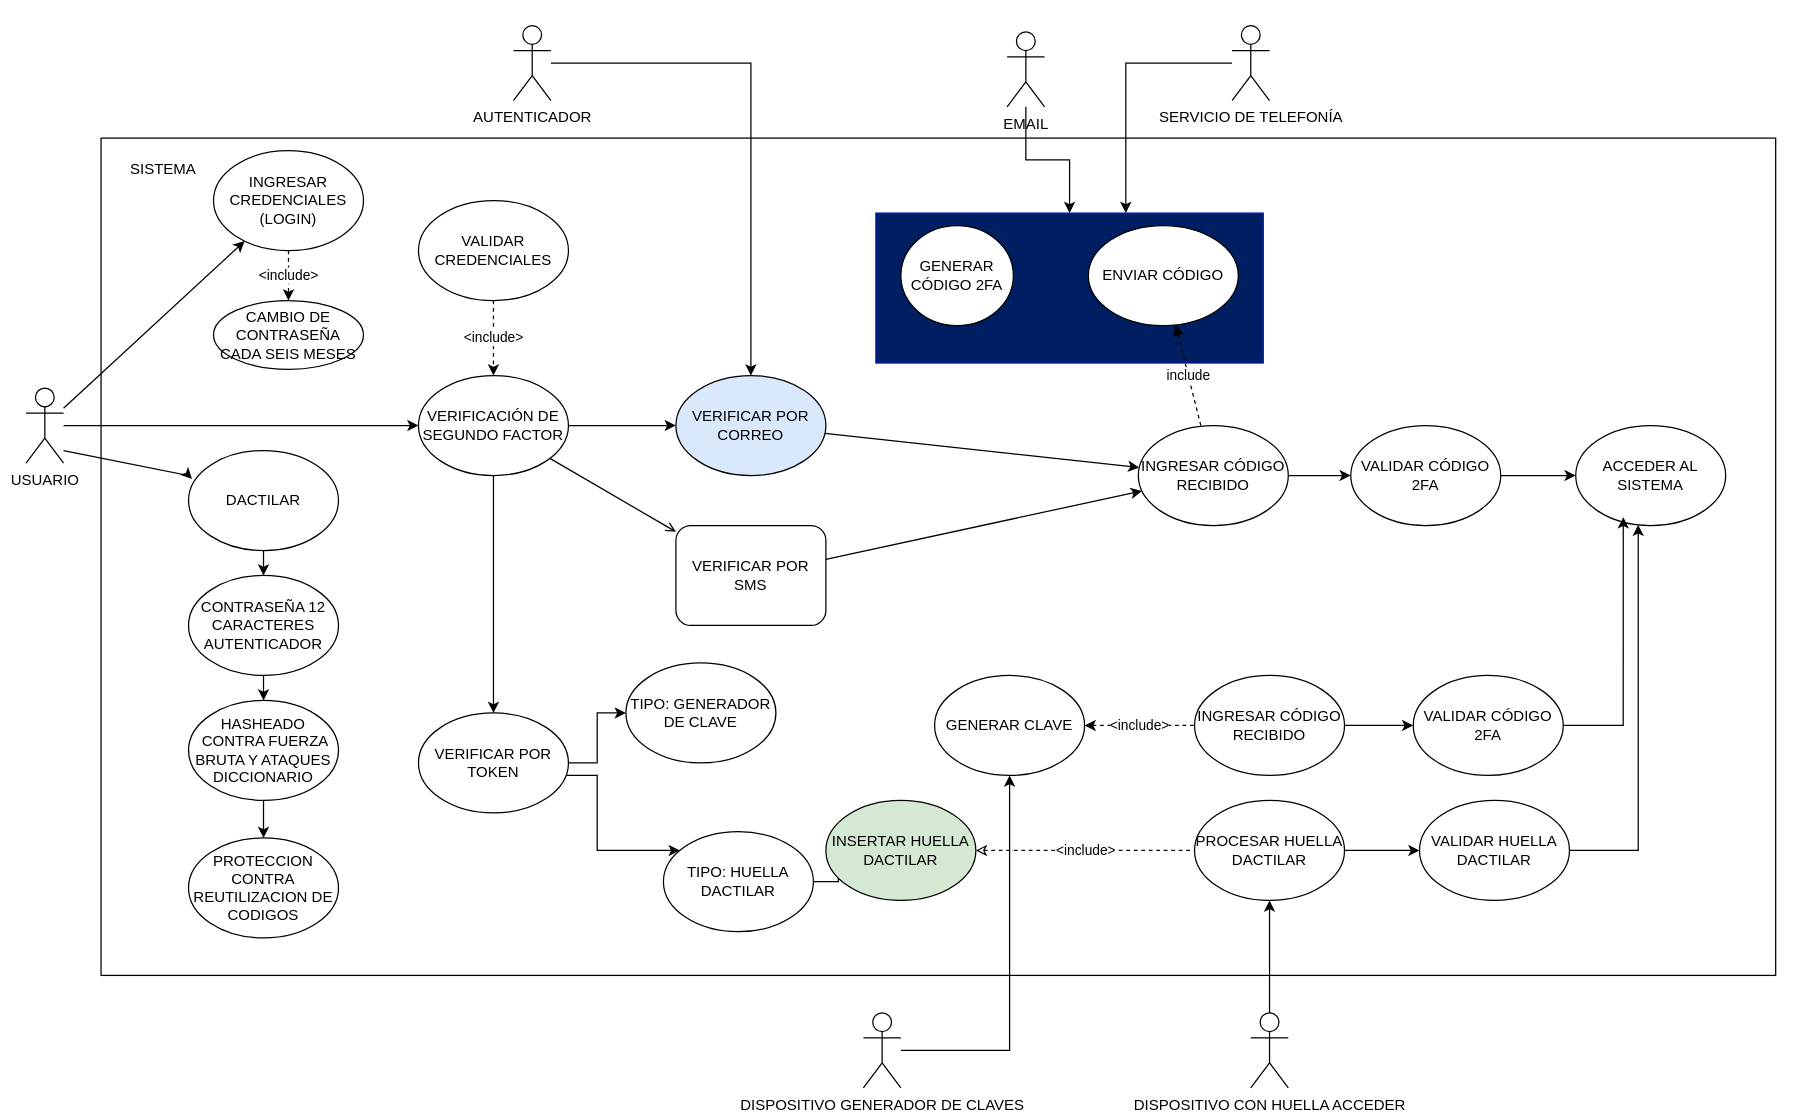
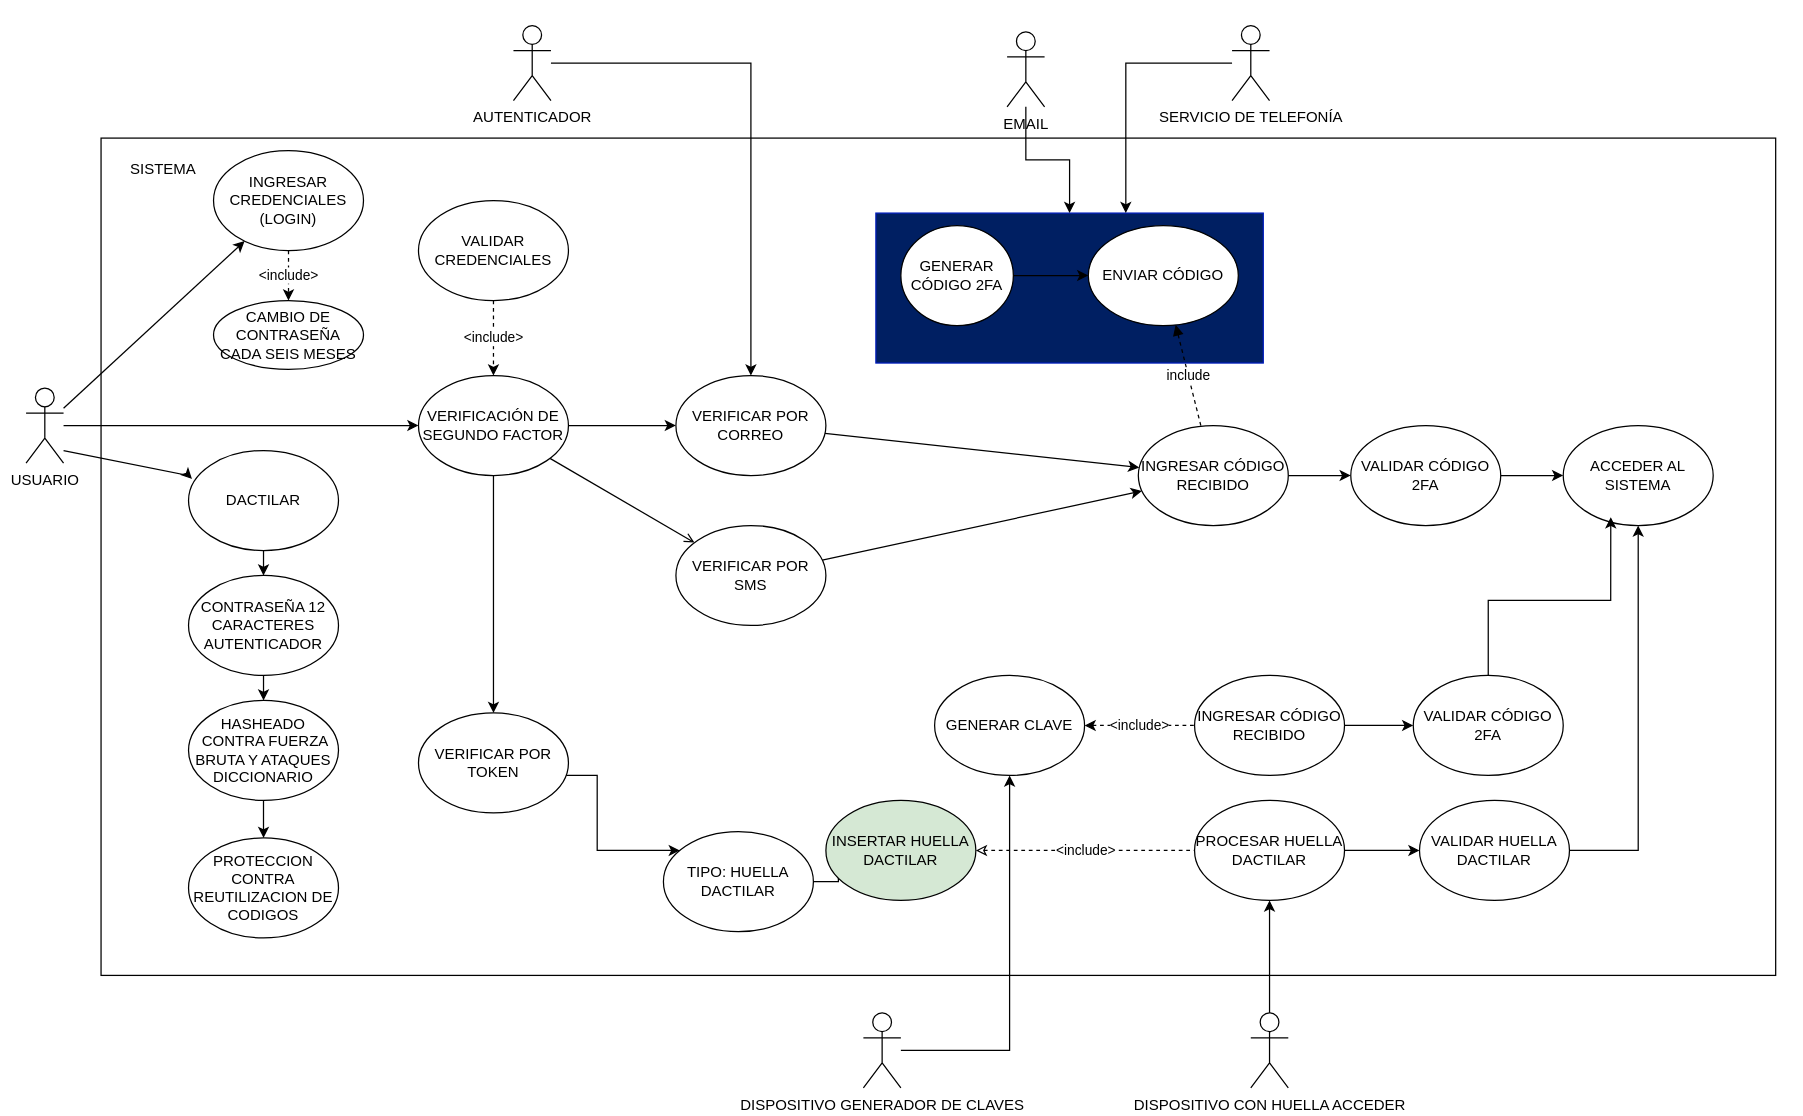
edge "GENERAR CÓDIGO 2FA" -> "ENVIAR CÓDIGO": added
node "VERIFICAR POR CORREO": fillcolor #dae8fc -> #ffffff
node "ACCEDER AL SISTEMA": moved (1651, 476) -> (1638, 476)
node "VERIFICAR POR SMS": shape rounded rectangle -> ellipse
node "TIPO: GENERADOR DE CLAVE": removed
edge "VERIFICAR POR TOKEN" -> "TIPO: GENERADOR DE CLAVE": removed
